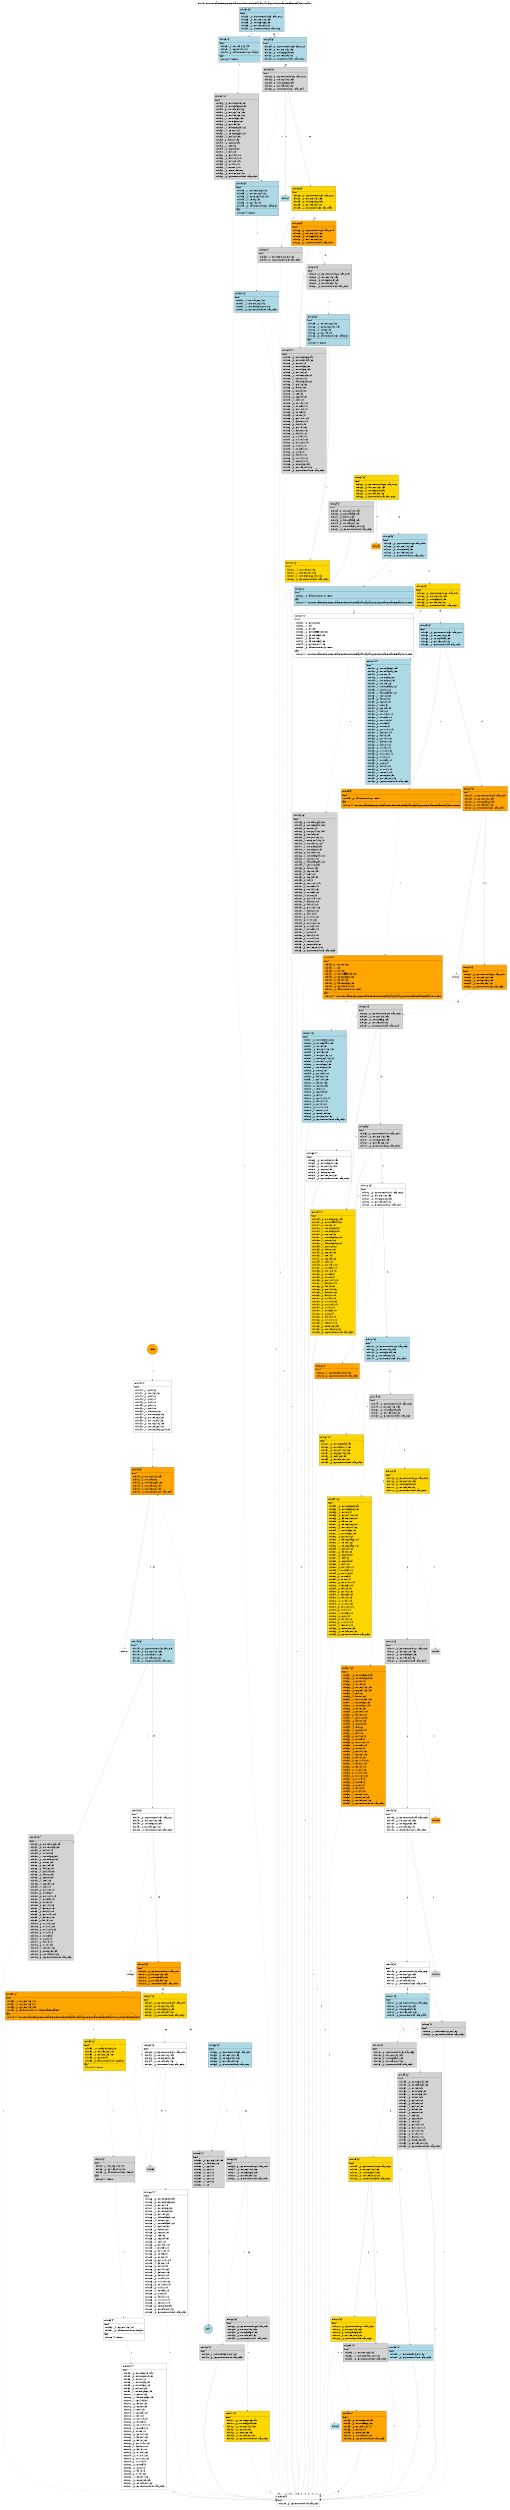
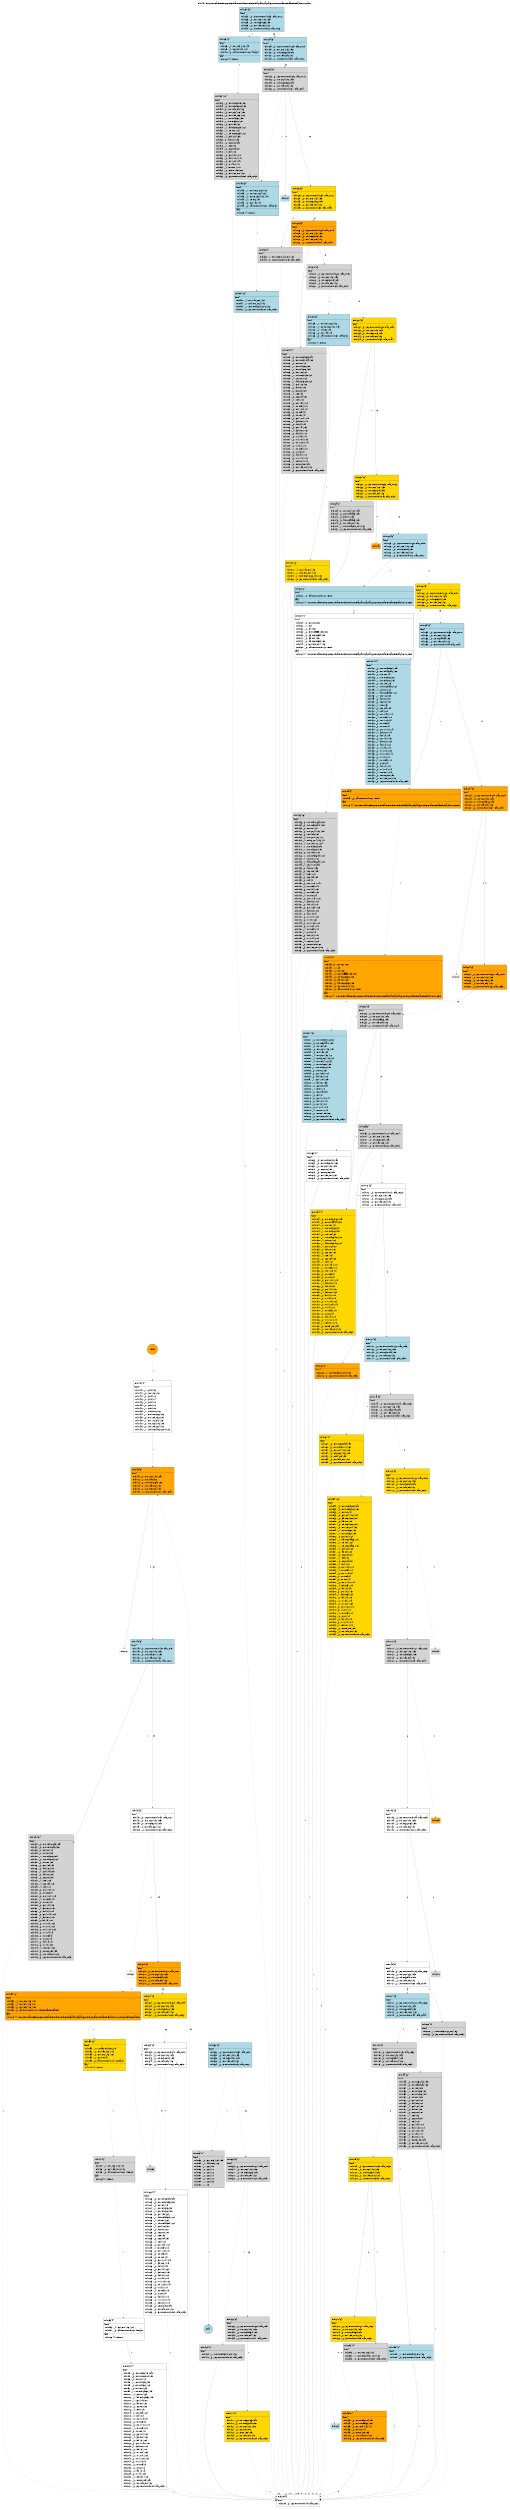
node "0x401637 [25]": added
node "0x401a57 [152]": removed
